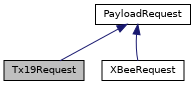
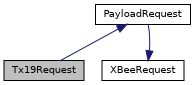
edge "XBeeRequest" -> "PayloadRequest": reversed
